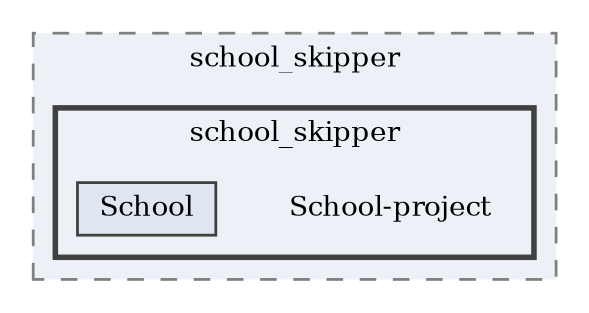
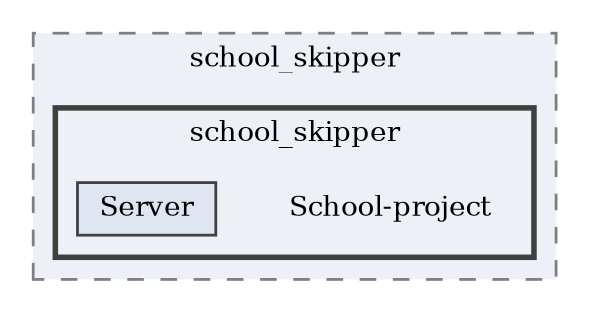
node "School": label "School" -> "Server"
